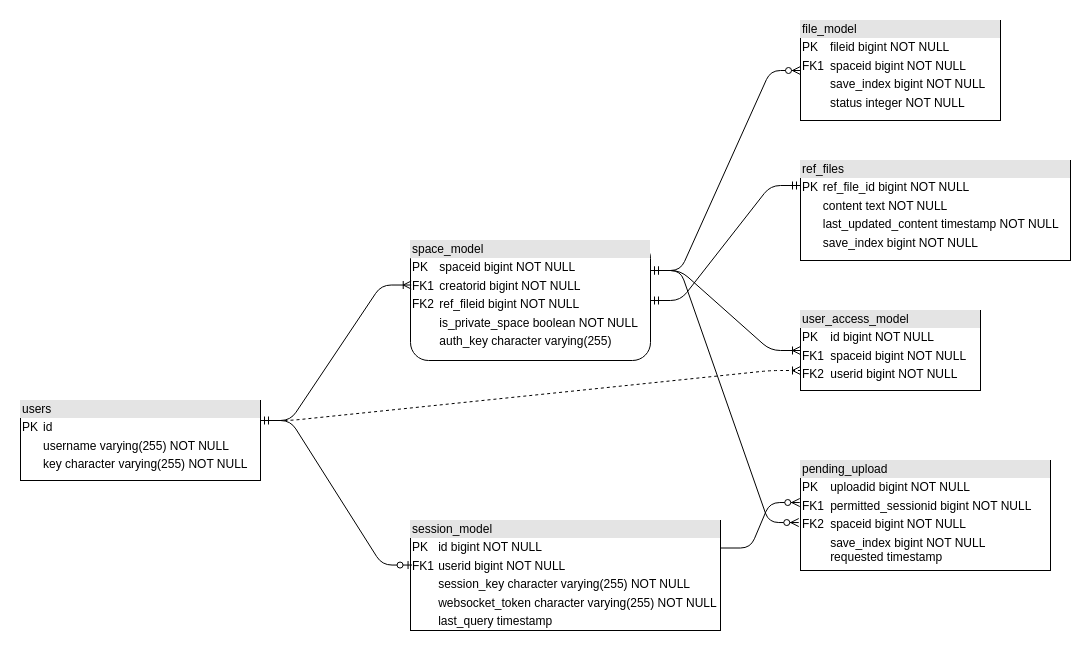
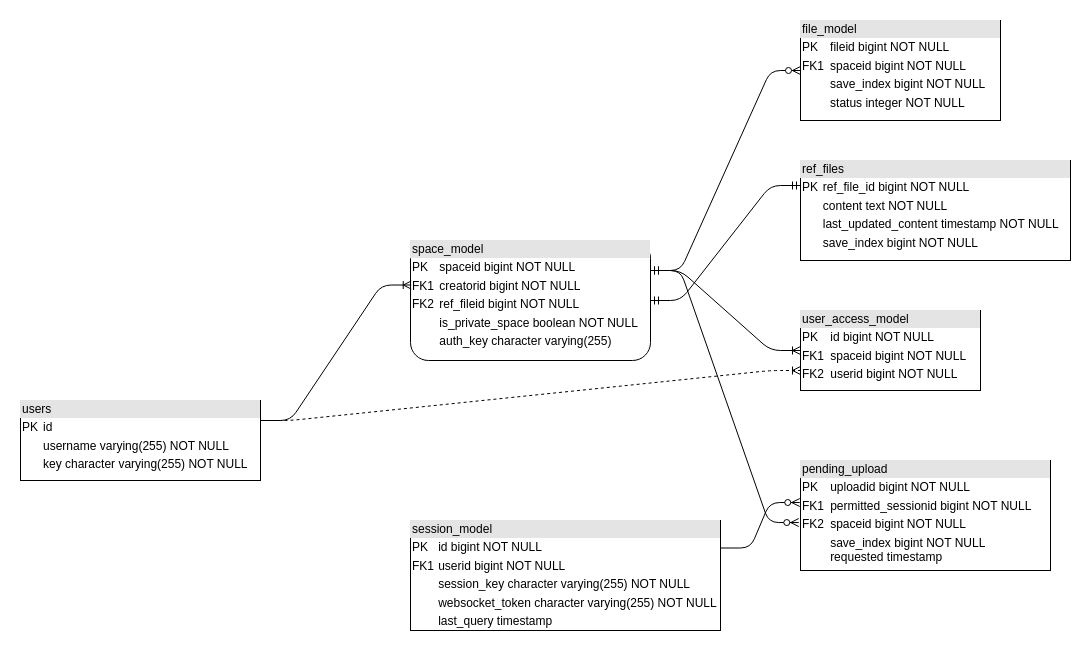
edge "users PK id username varying(255) NOT NULL key character varying(255) NOT NULL" -- "session_model PK id bigint NOT NULL FK1 userid bigint NOT NULL session_key character varying(255) NOT NULL websocket_token character varying(255) NOT NULL last_query timestamp": removed
